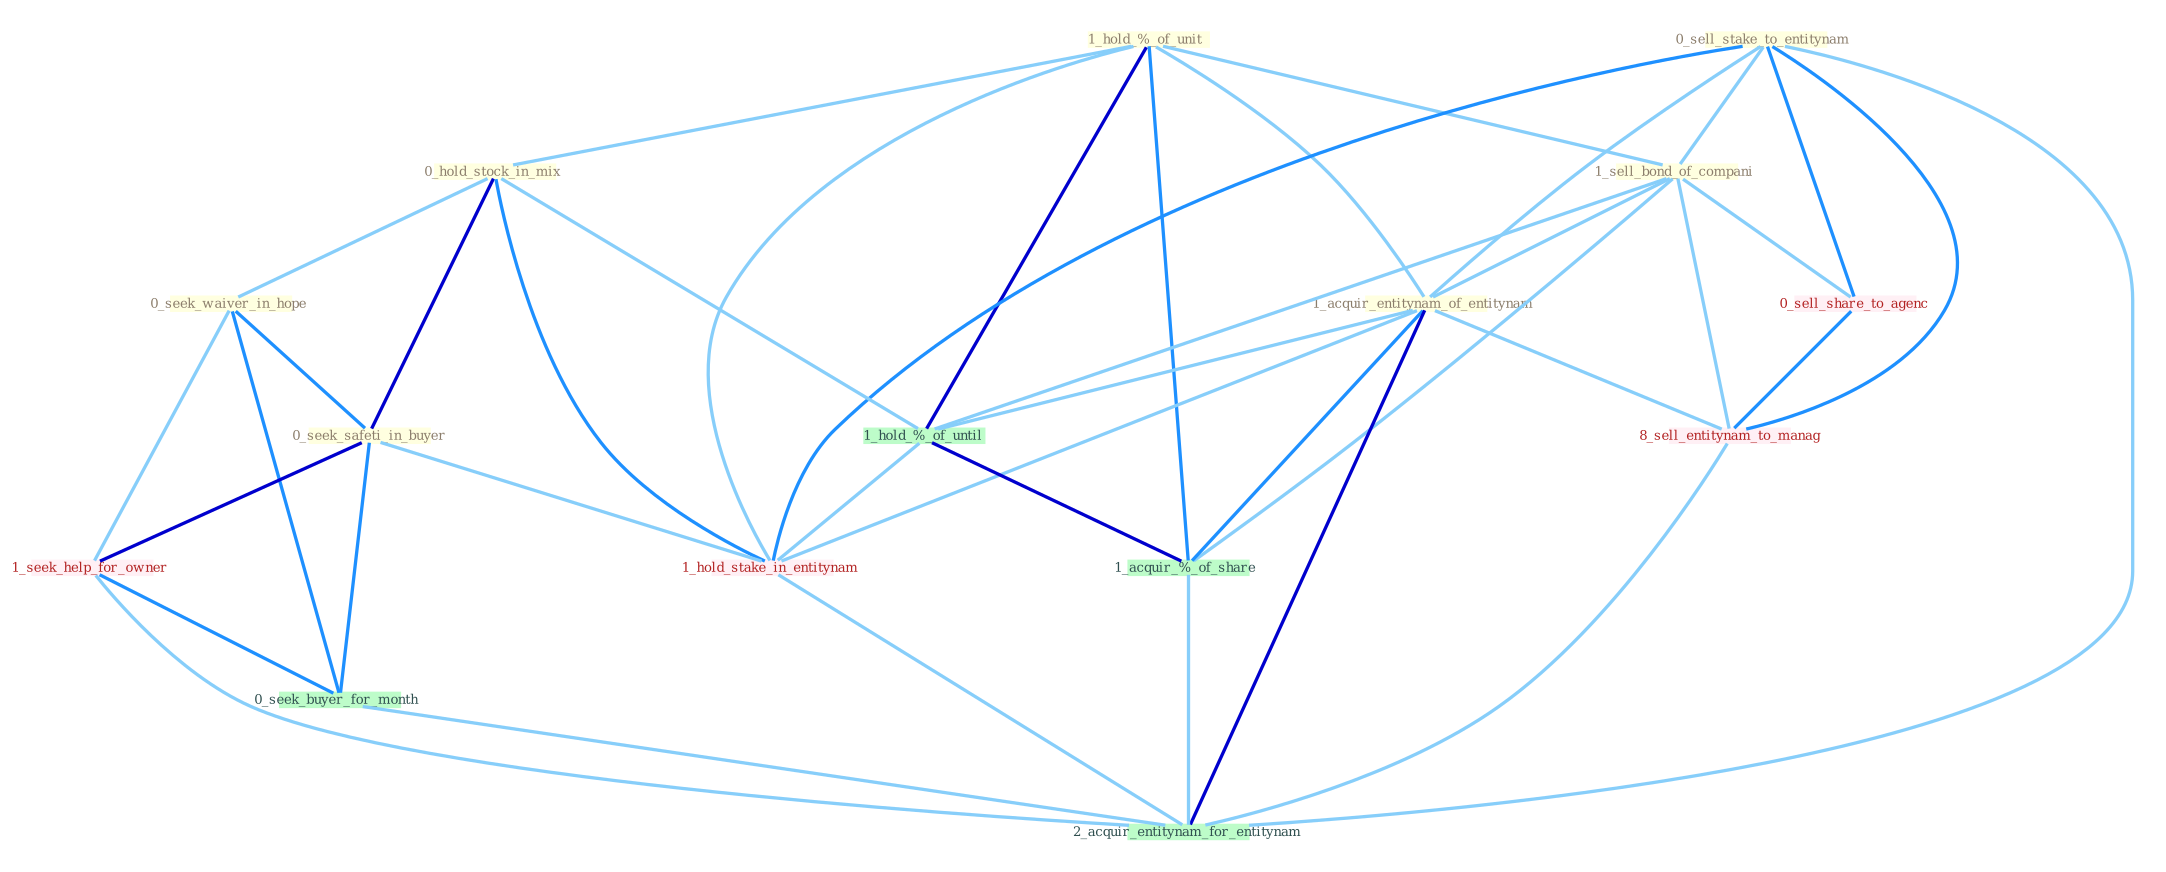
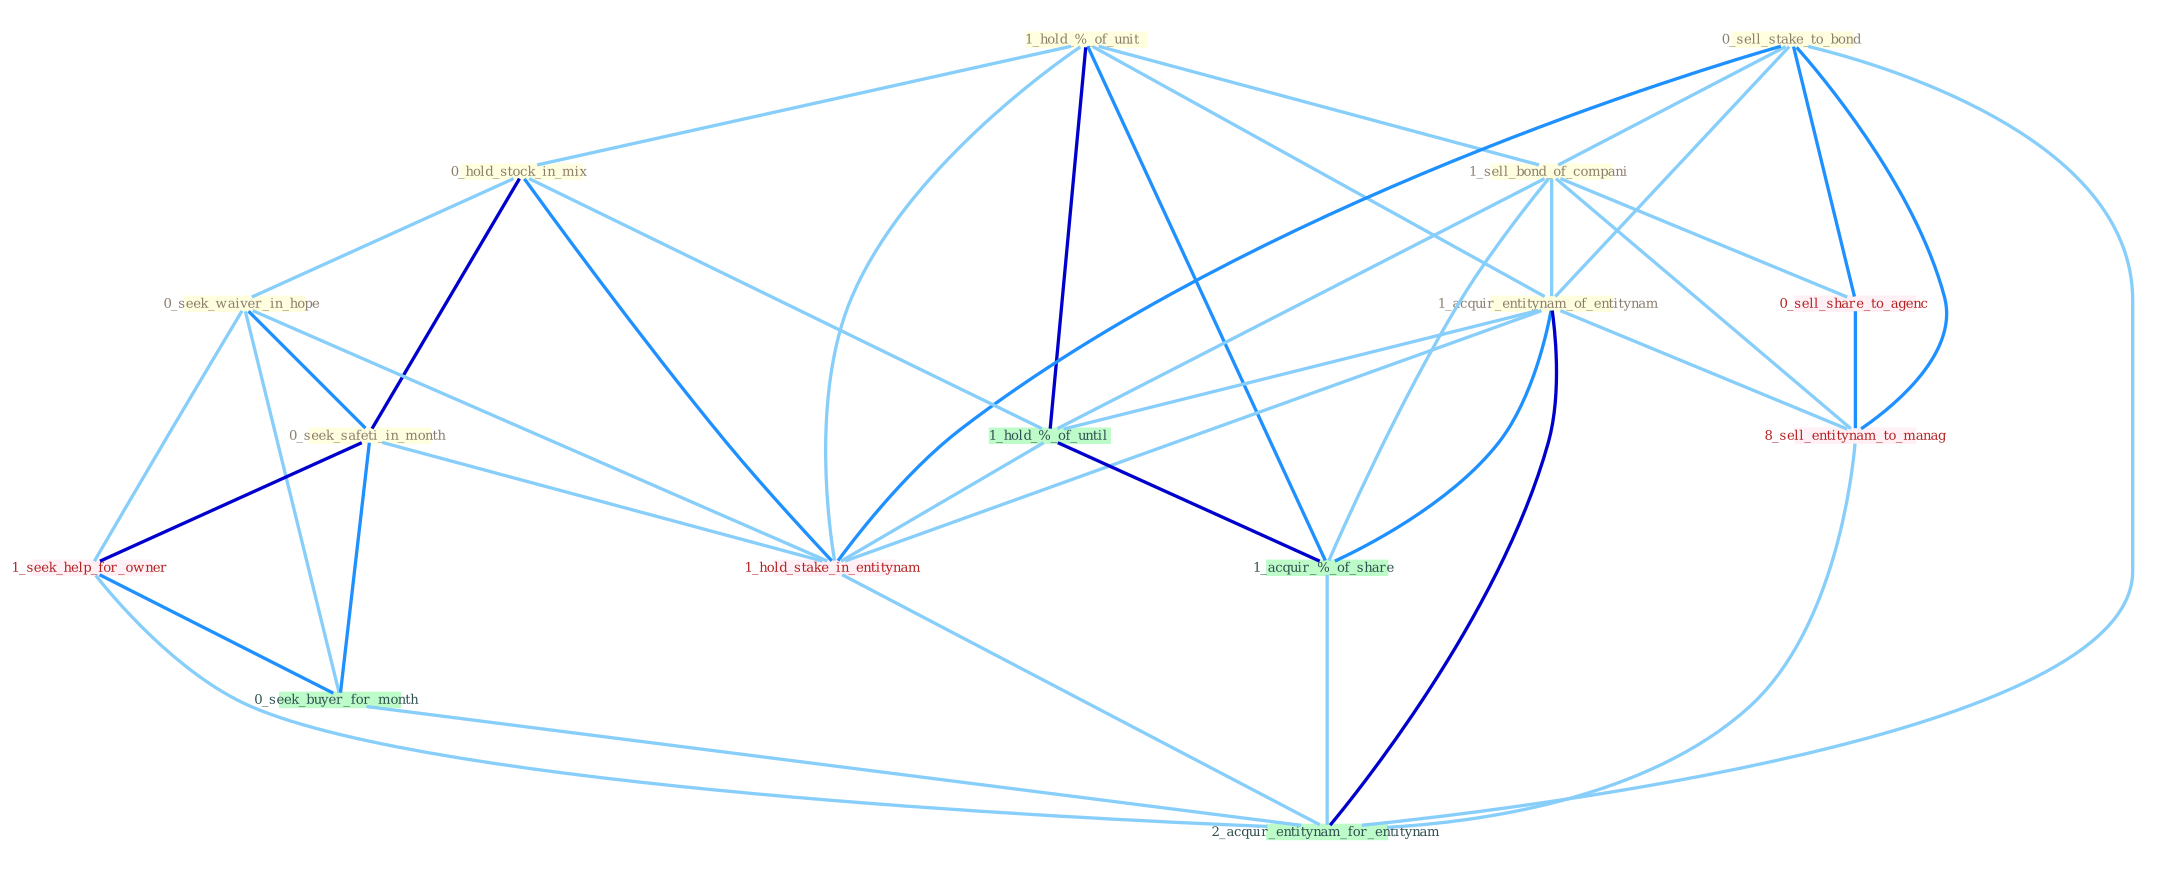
node "0_sell_stake_to_entitynam": label "0_sell_stake_to_entitynam" -> "0_sell_stake_to_bond"
node "0_seek_safeti_in_buyer": label "0_seek_safeti_in_buyer" -> "0_seek_safeti_in_month"
edge "0_seek_waiver_in_hope" -- "1_hold_stake_in_entitynam": added
edge "0_seek_waiver_in_hope" -- "0_seek_buyer_for_month": color #1e90ff -> #87cefa
